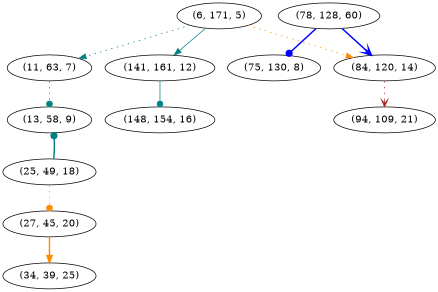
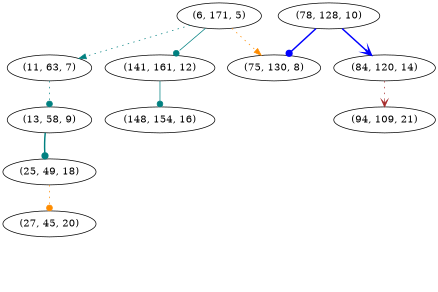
node "(78, 128, 60)": label "(78, 128, 60)" -> "(78, 128, 10)"
edge "(6, 171, 5)" -> "(141, 161, 12)": arrowhead normal -> dot
edge "(6, 171, 5)" -> "(84, 120, 14)": now "(6, 171, 5)" -> "(75, 130, 8)"
edge "(25, 49, 18)" -> "(13, 58, 9)": reversed
node "(34, 39, 25)": removed
